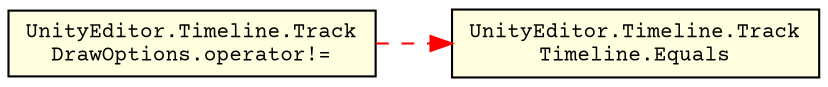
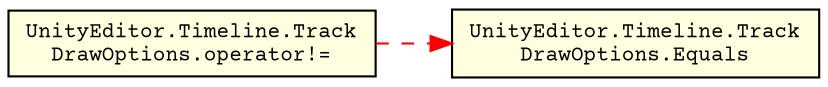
node "UnityEditor.Timeline.Track Timeline.Equals": label "UnityEditor.Timeline.Track Timeline.Equals" -> "UnityEditor.Timeline.Track DrawOptions.Equals"
